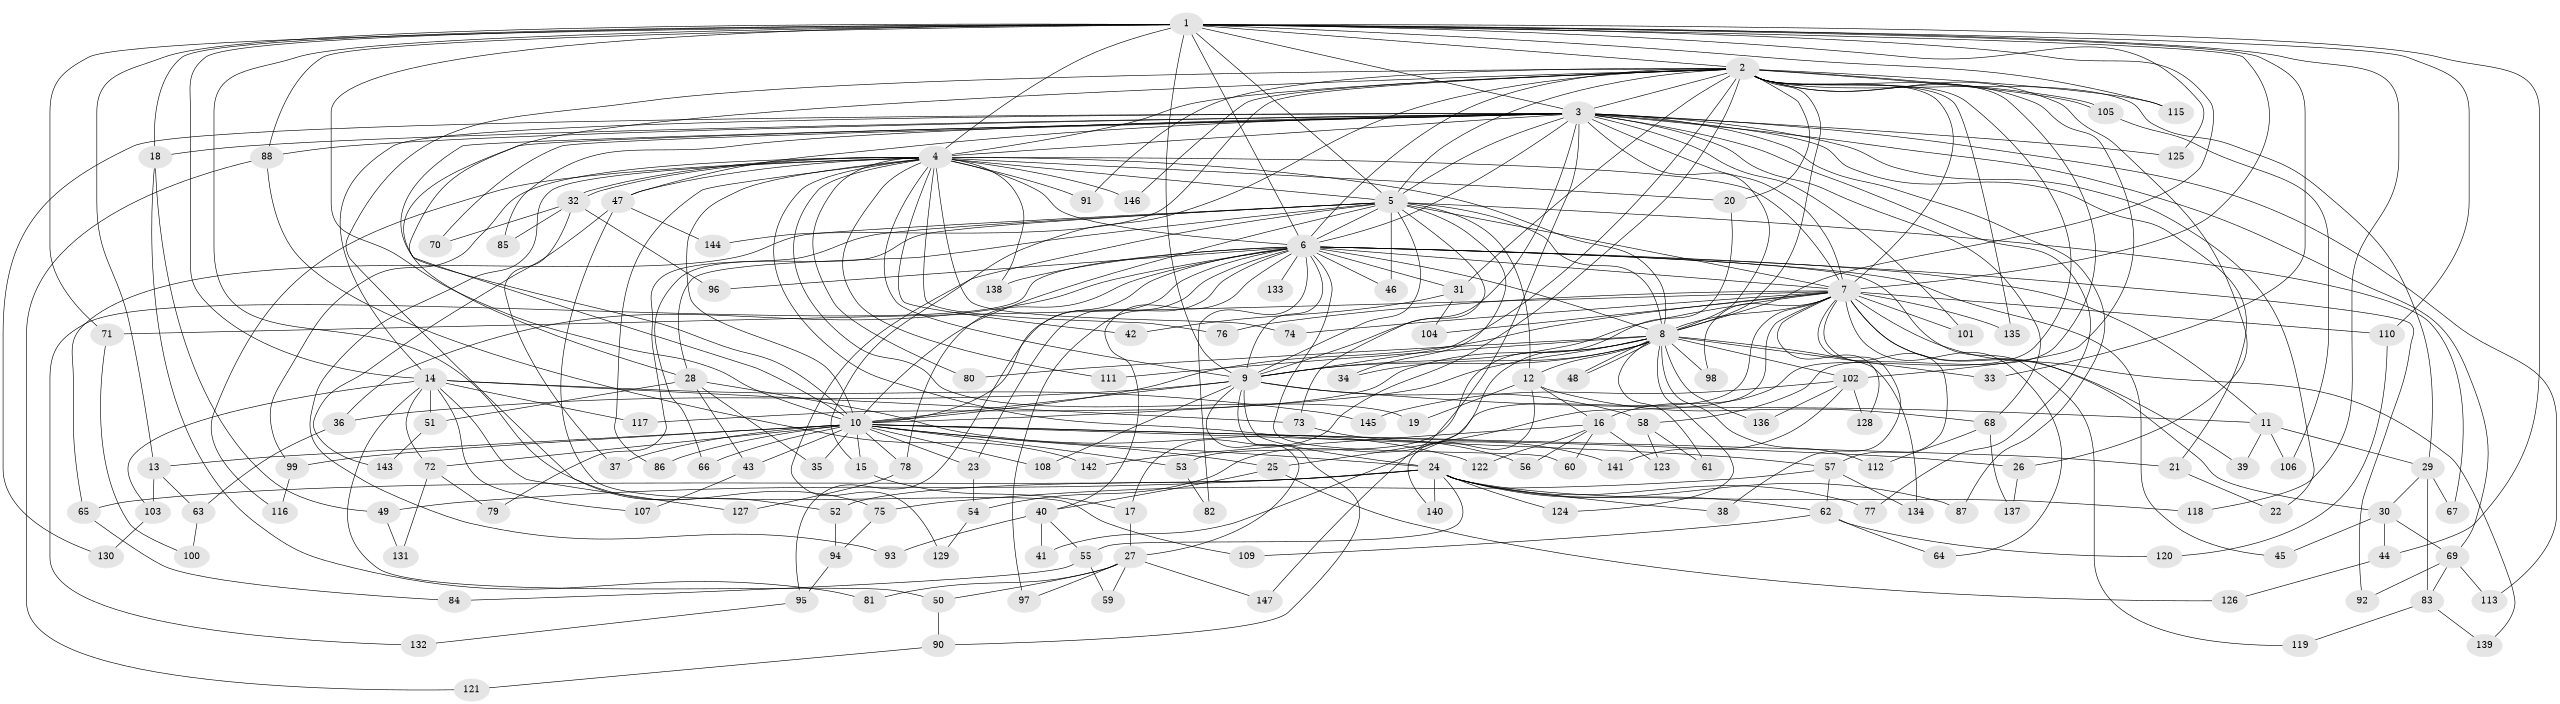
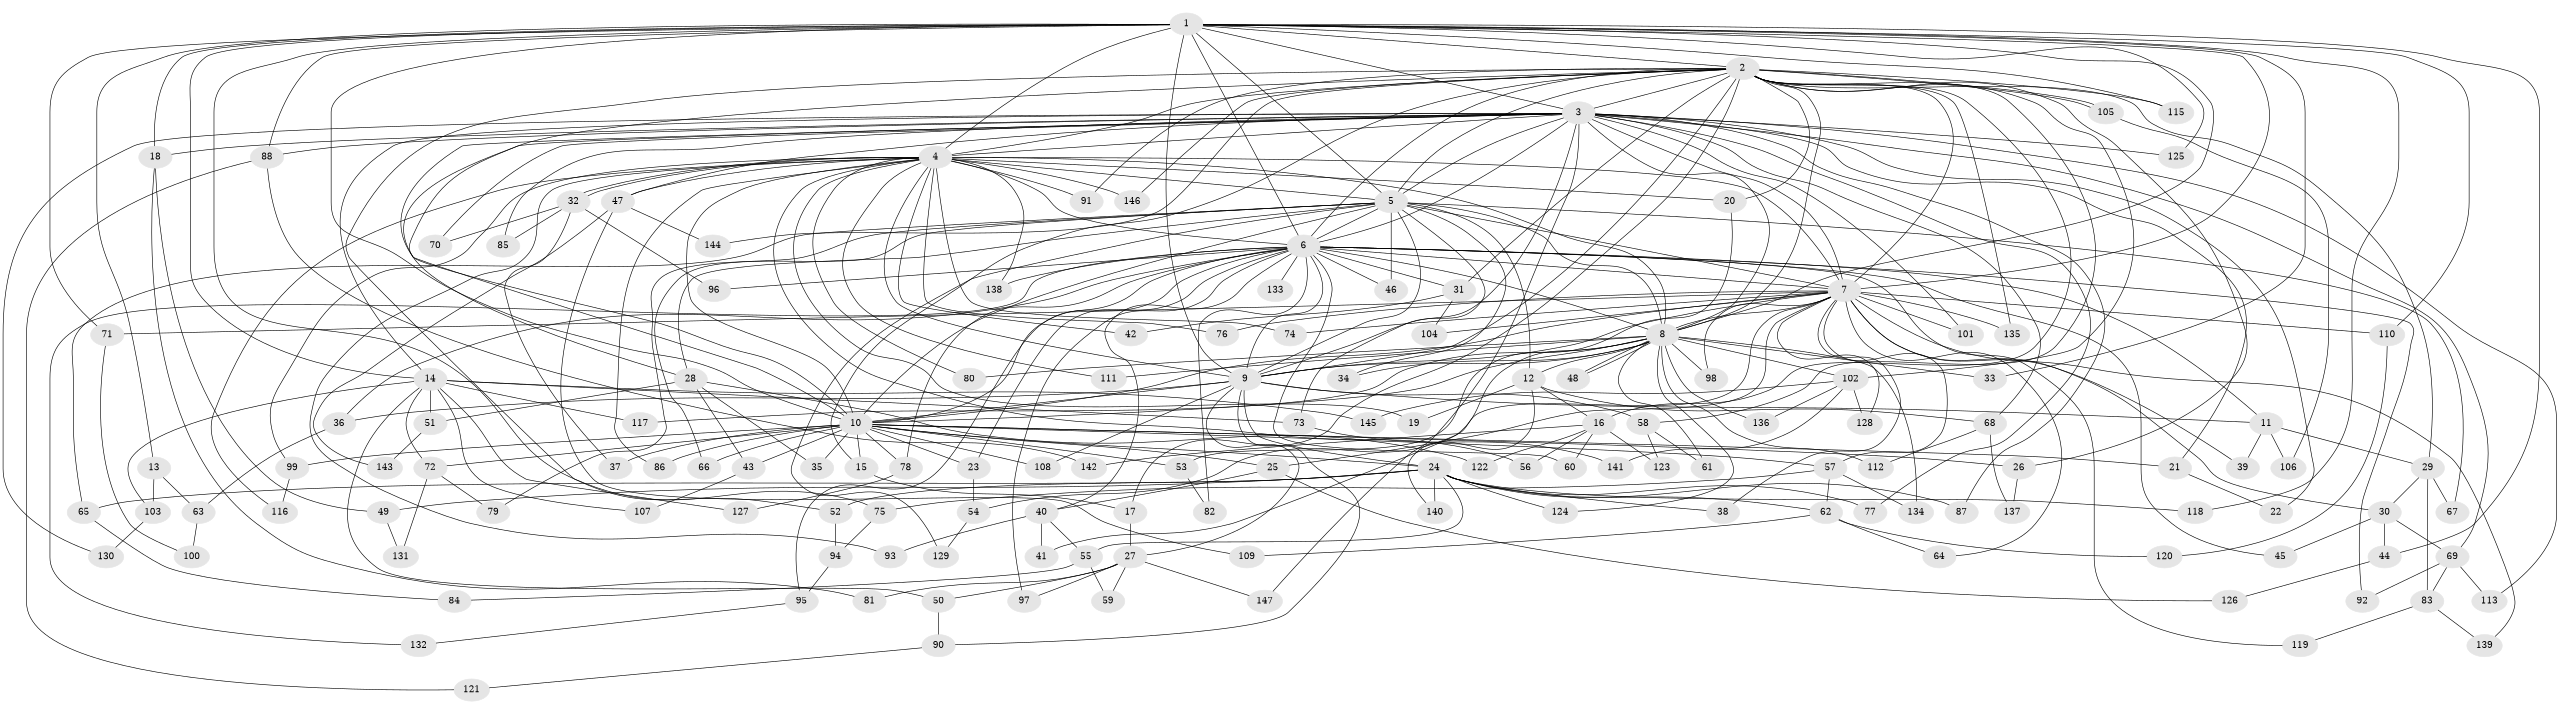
edge "10" -- "13": removed
